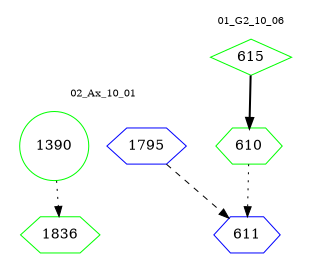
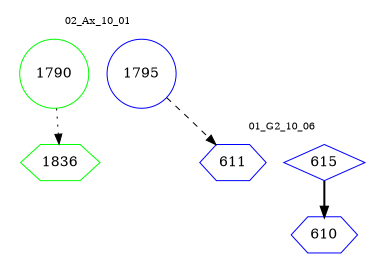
node "615": color green -> blue
node "1390": label "1390" -> "1790"
node "1795": shape hexagon -> circle
node "610": color green -> blue
edge "610" -> "611": removed
